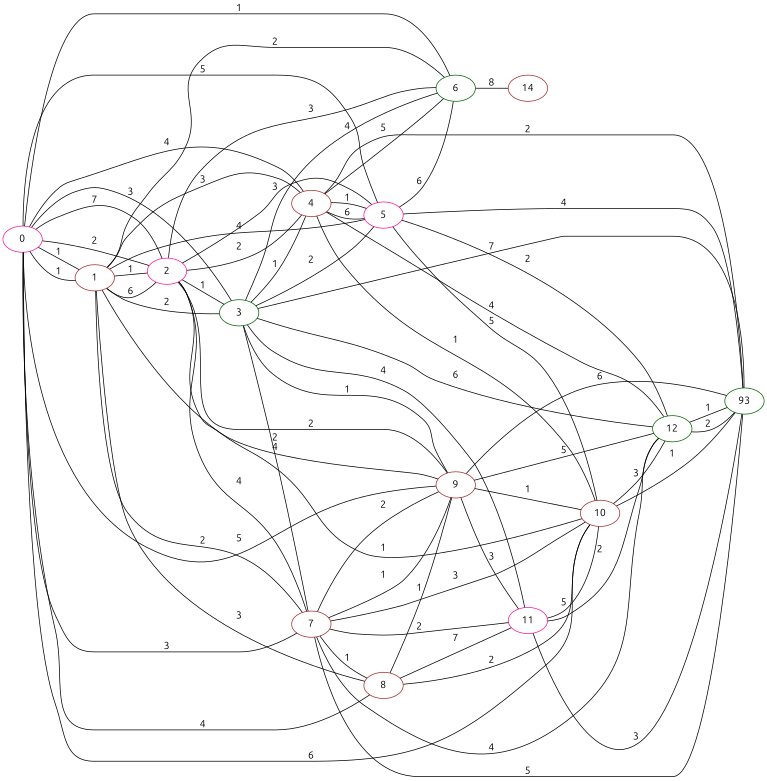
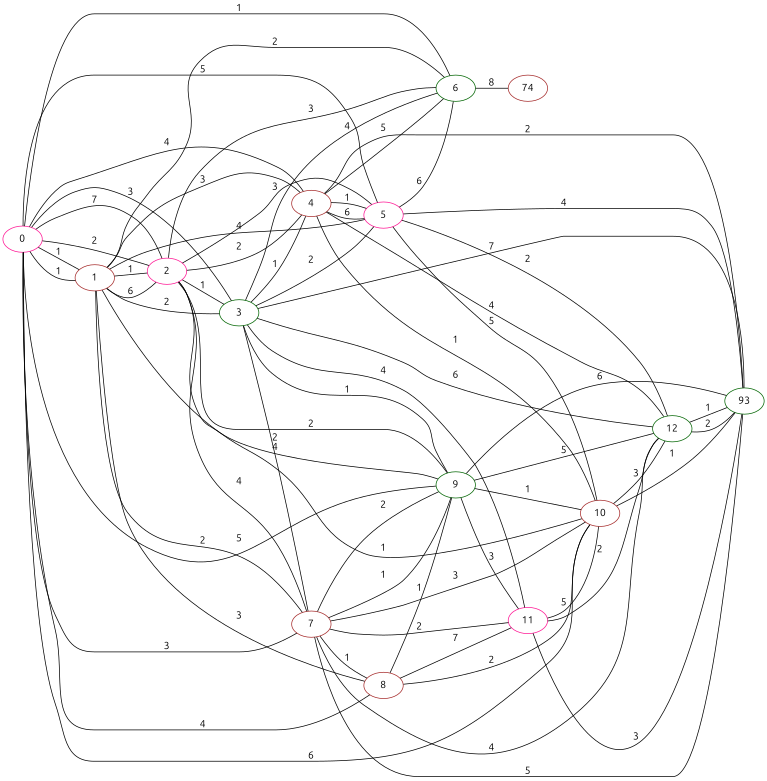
node "14": label "14" -> "74"
node "9": color brown -> darkgreen
